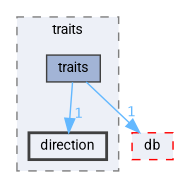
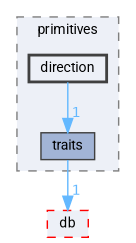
cluster "traits": label "traits" -> "primitives"
edge "traits" -> "direction": reversed
